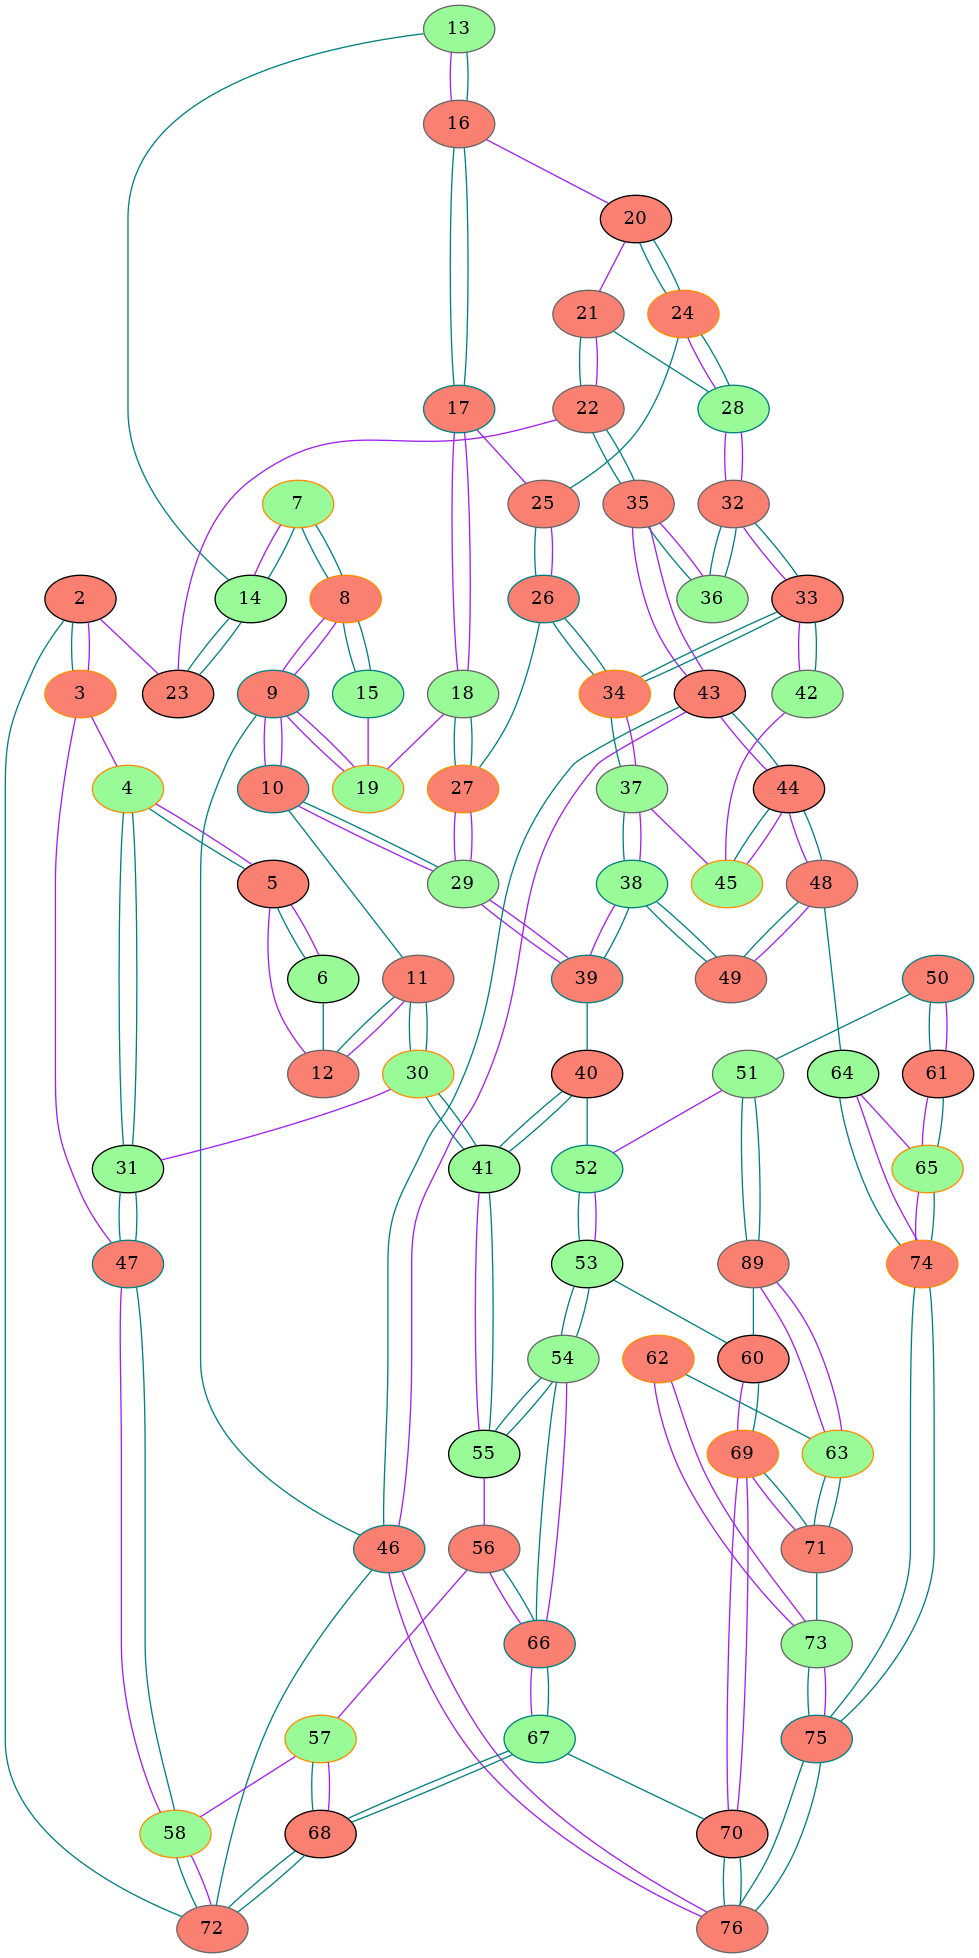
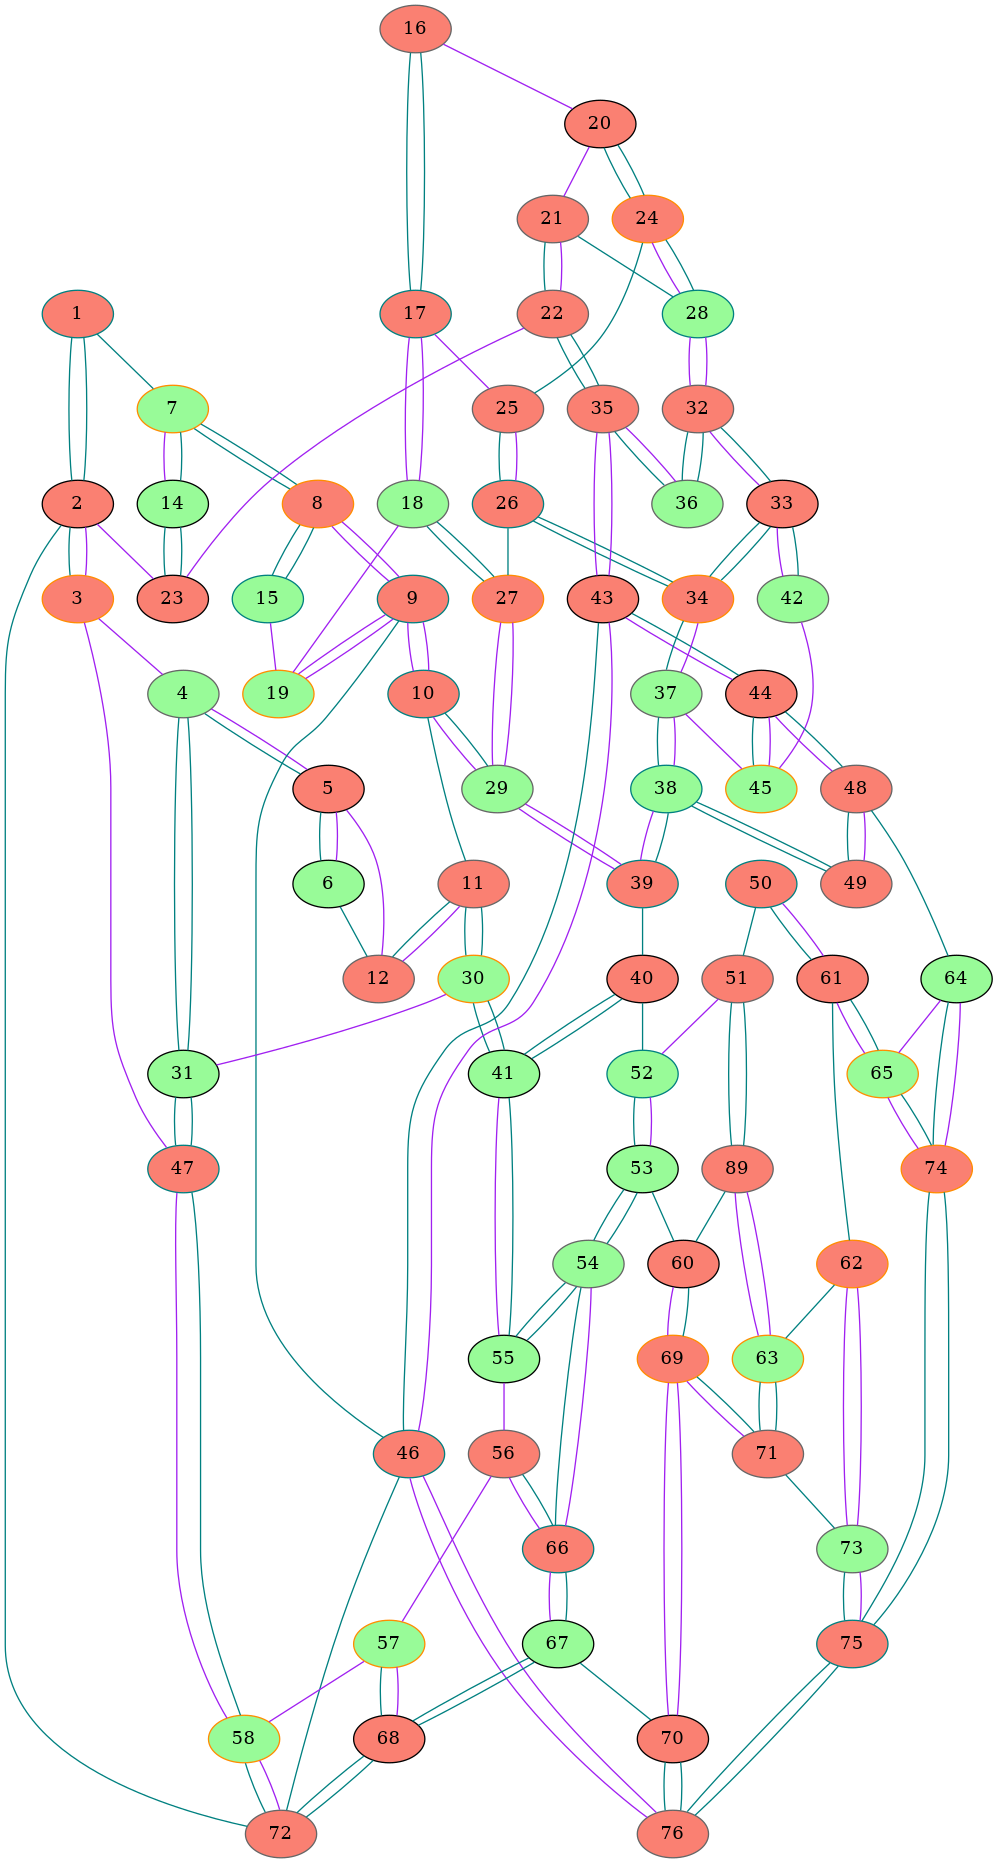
node "13": removed
node "1": added
node "4": color darkorange -> gray40
node "51": fillcolor palegreen -> salmon
edge "61" -- "62": added
node "67": color teal -> black
